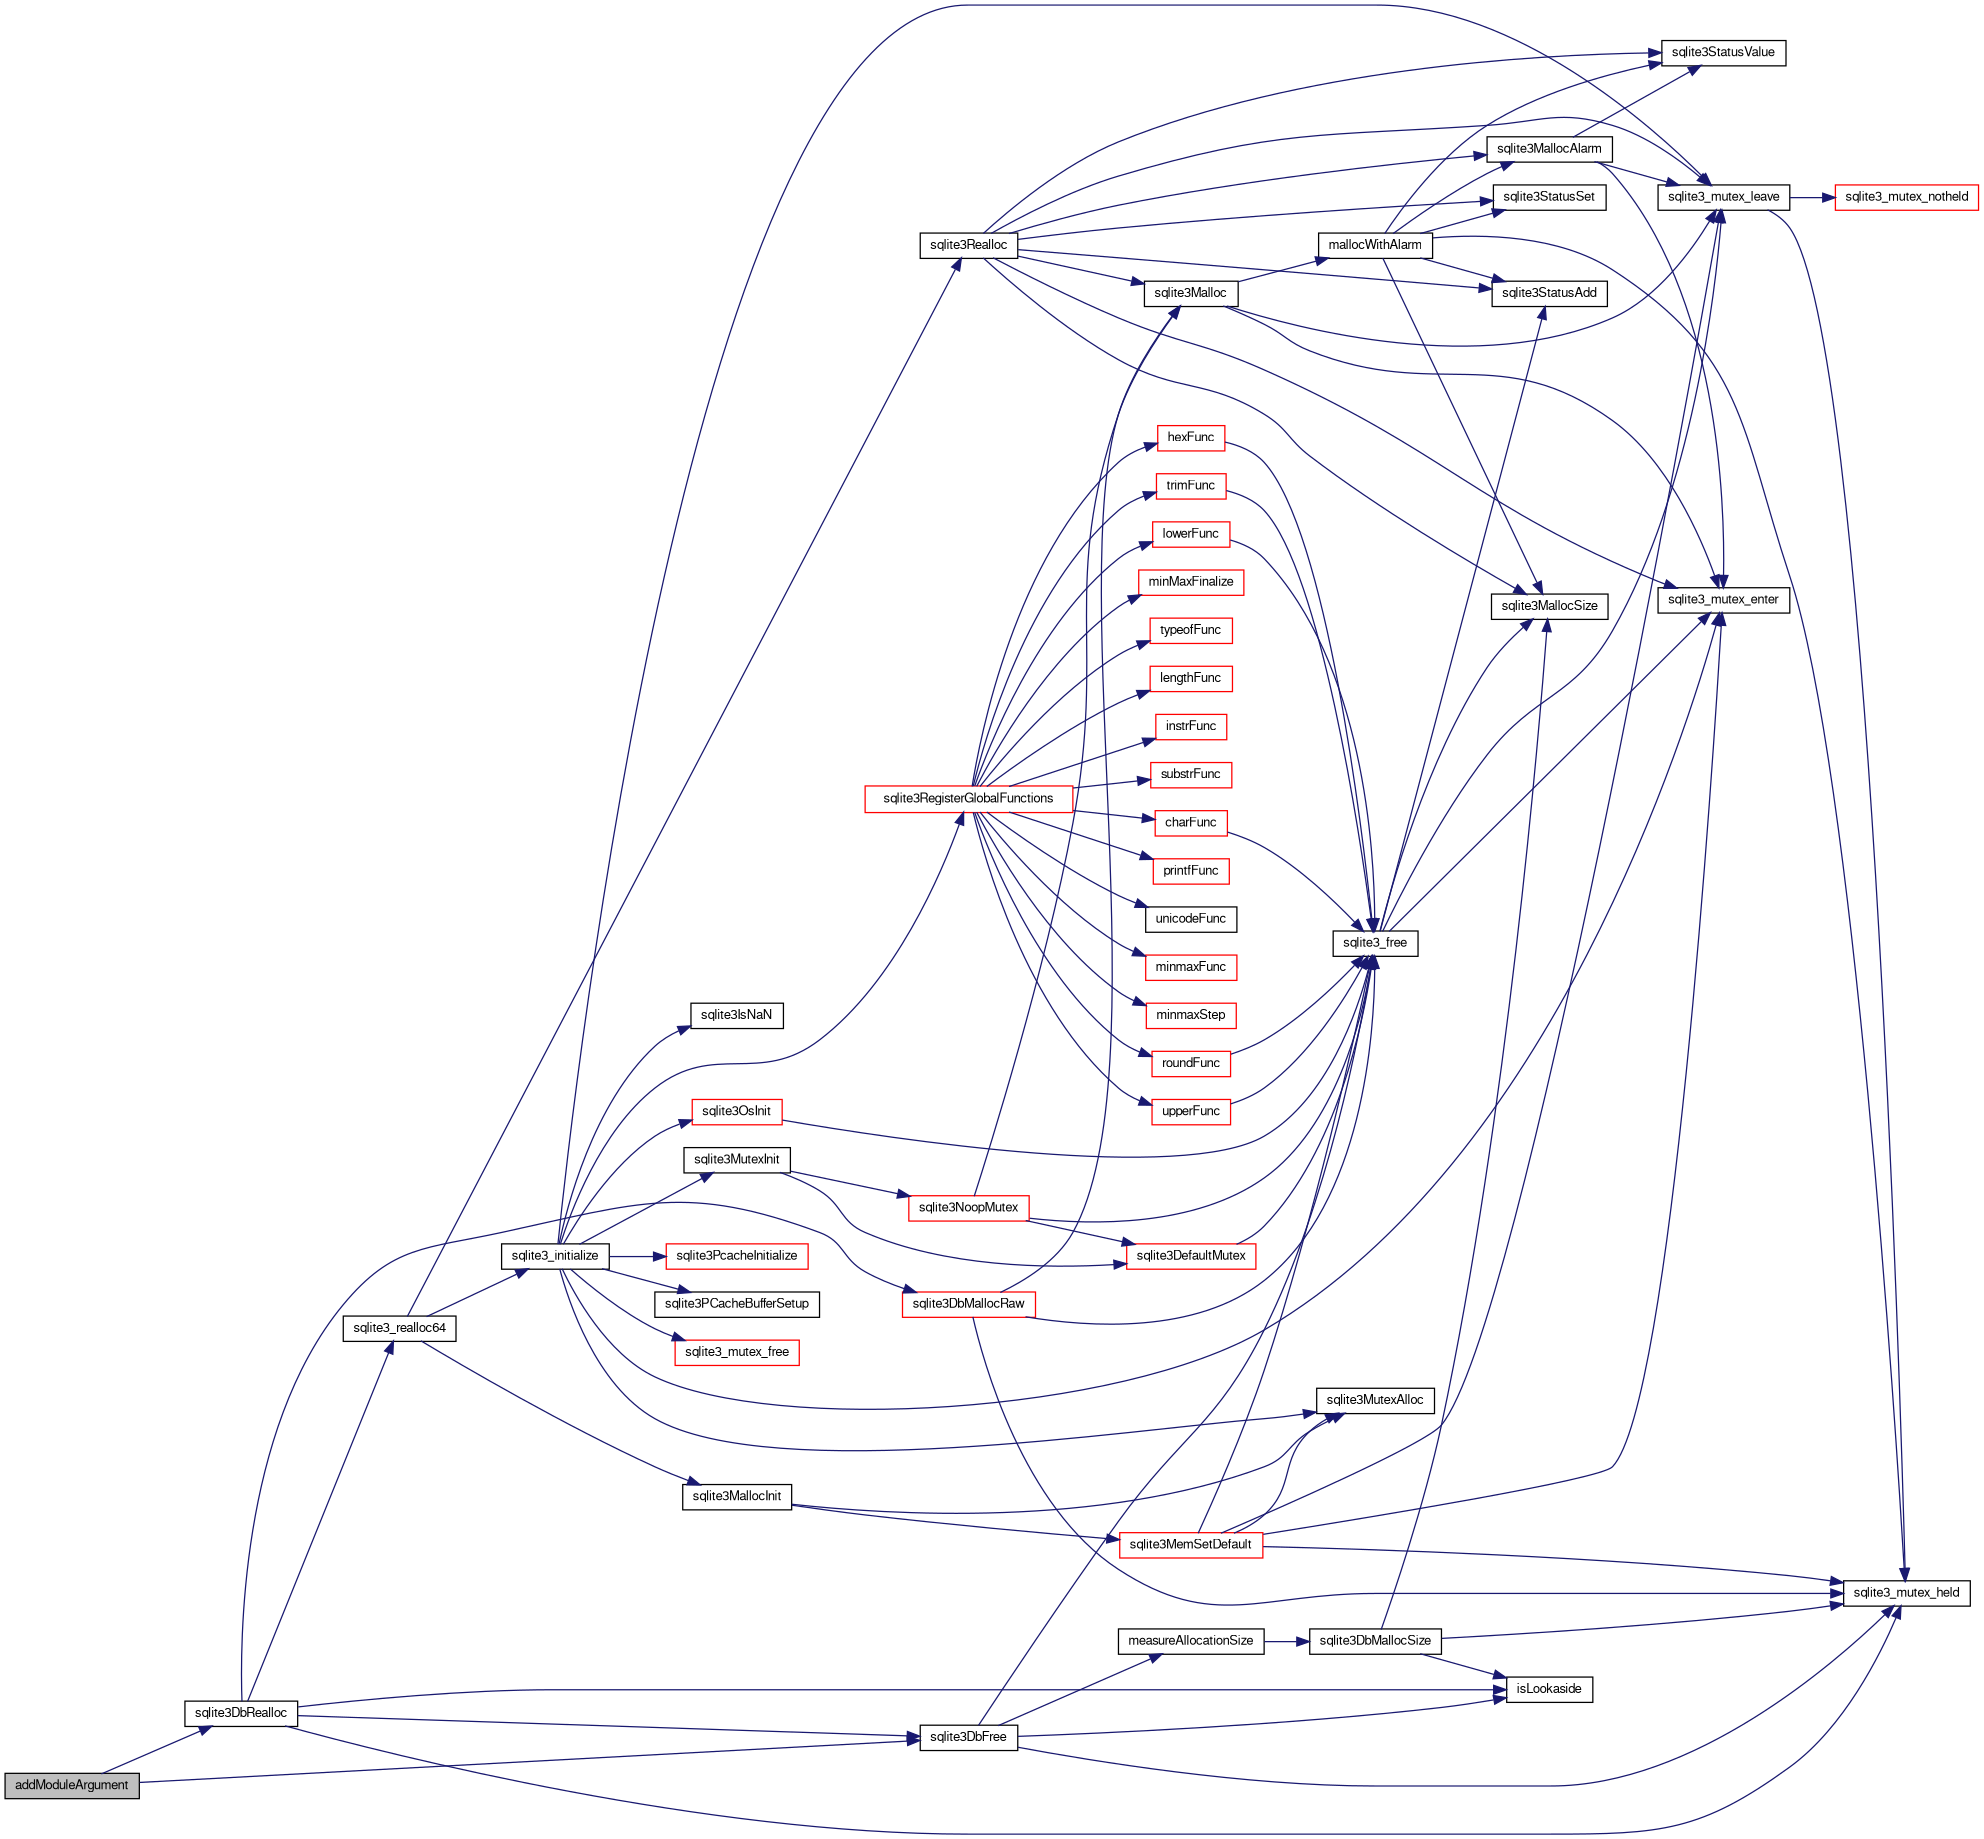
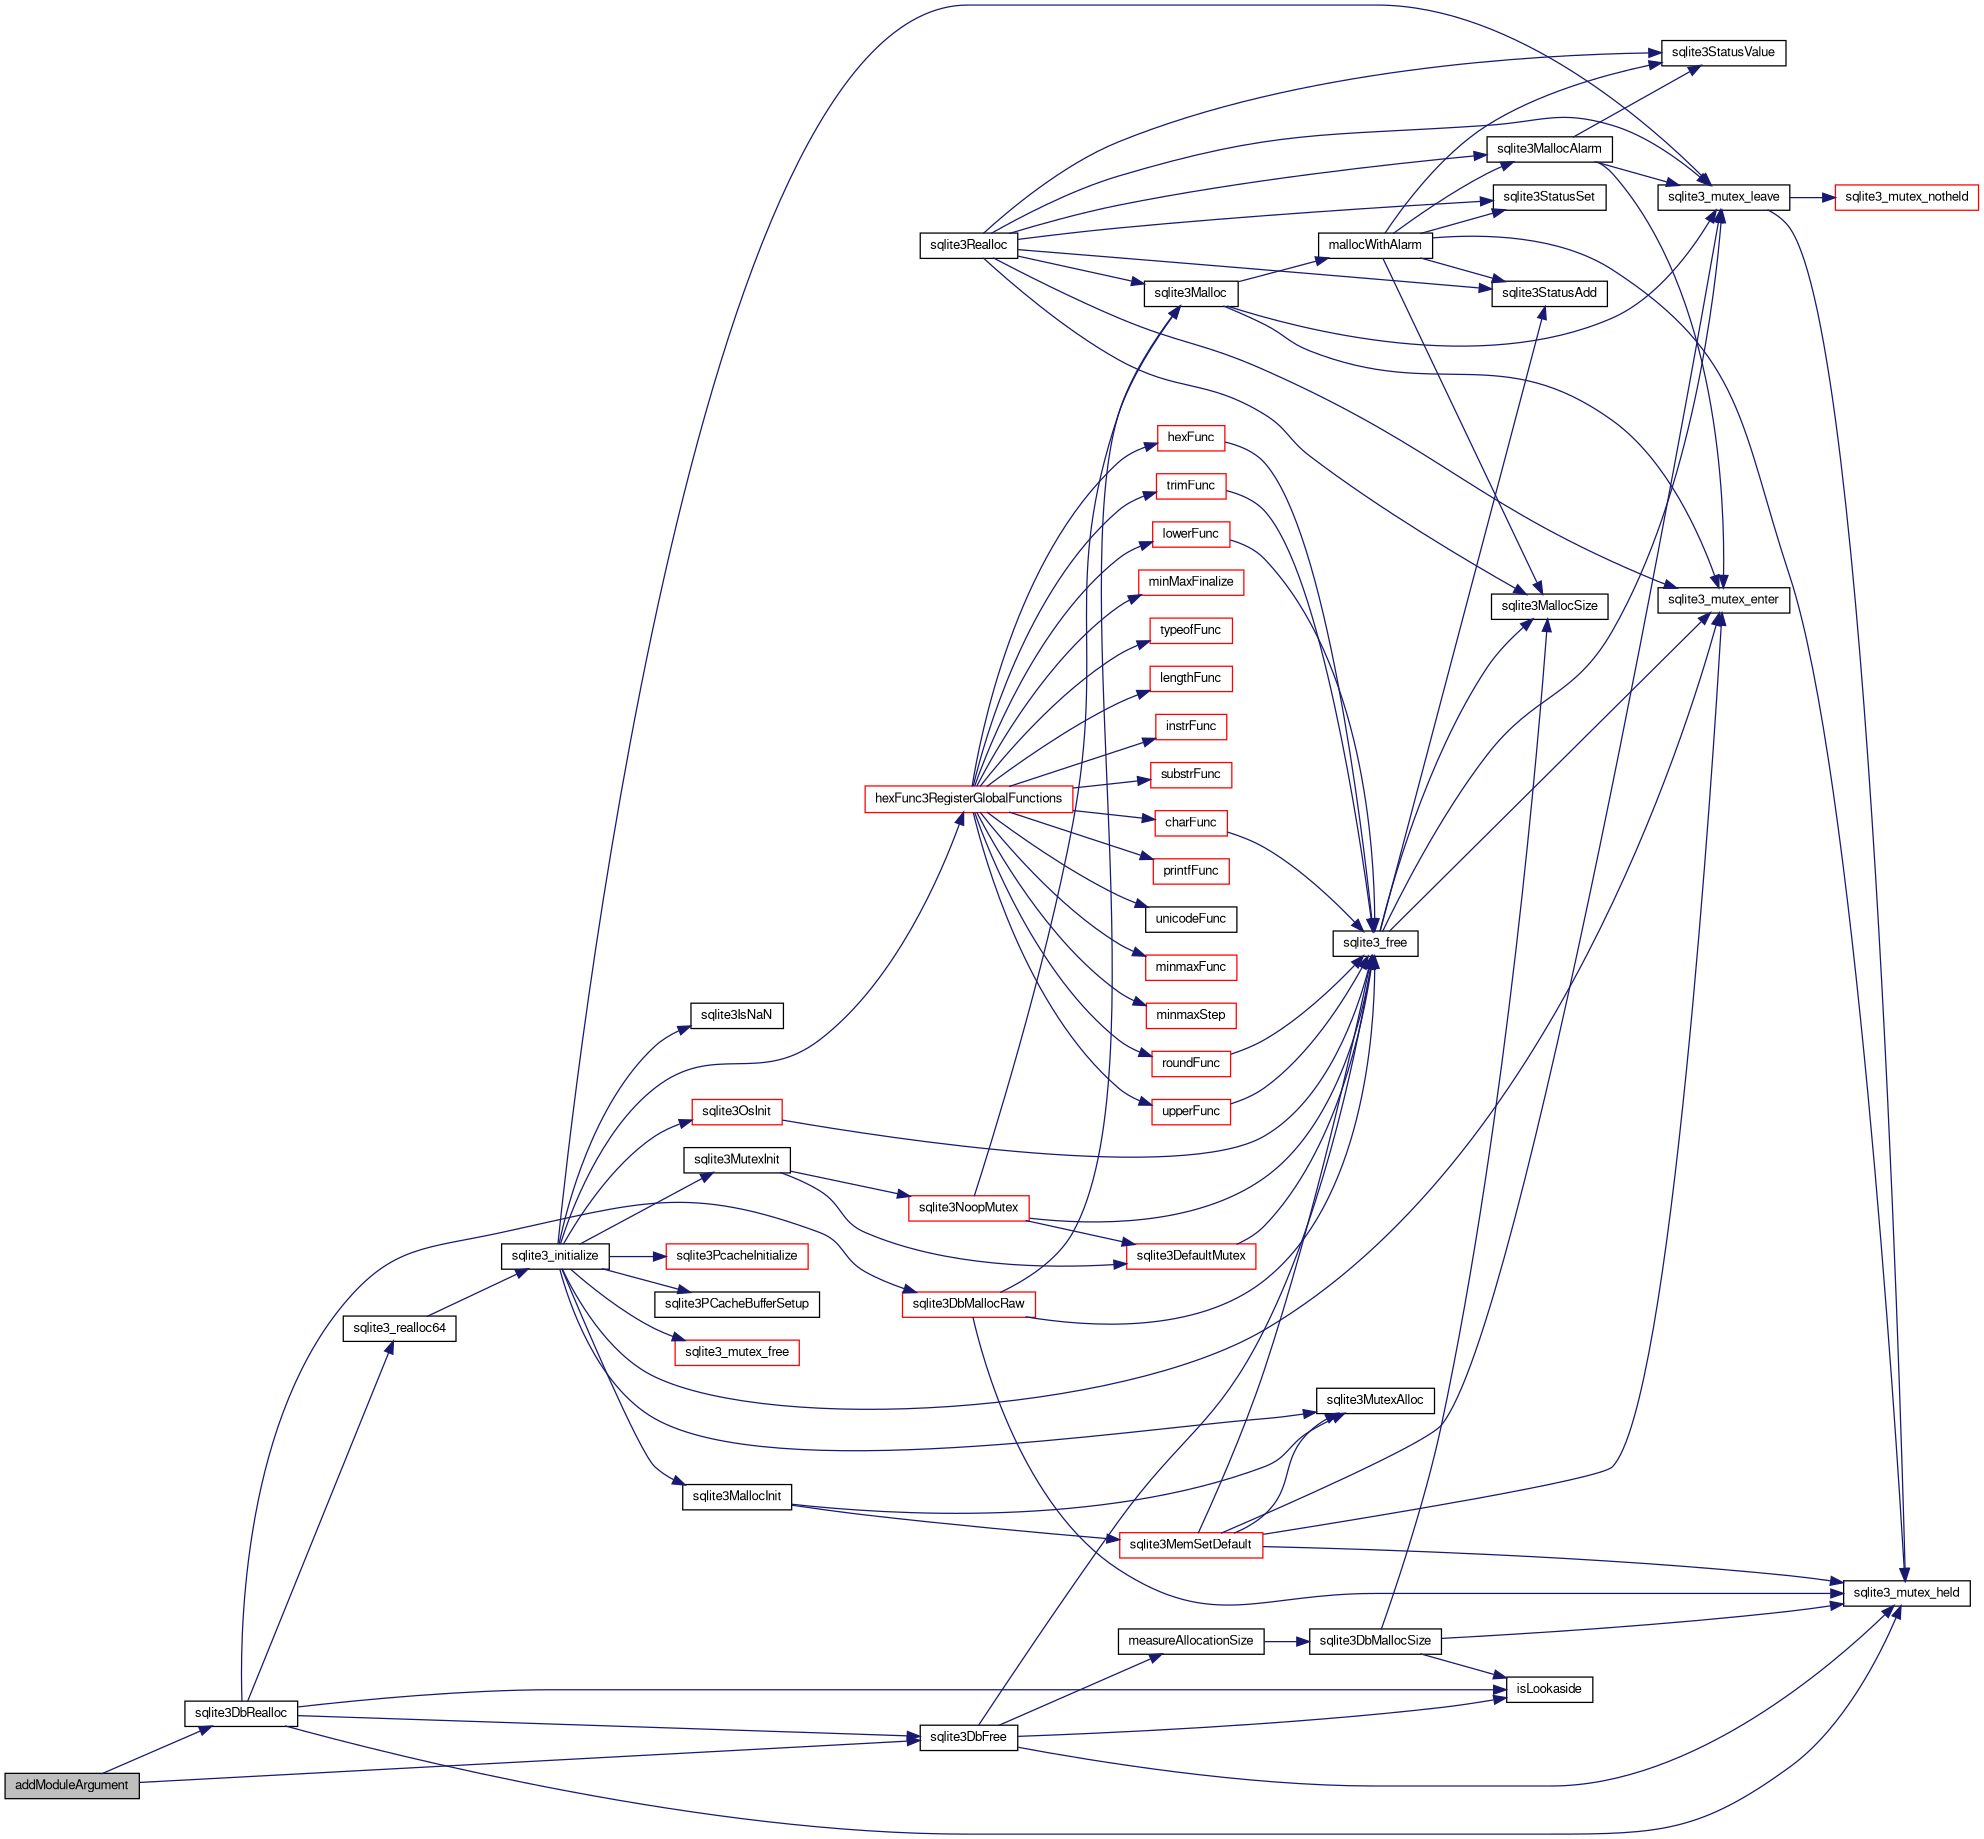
edge "sqlite3_realloc64" -> "sqlite3Realloc": removed
node "sqlite3RegisterGlobalFunctions": label "sqlite3RegisterGlobalFunctions" -> "hexFunc3RegisterGlobalFunctions"
edge "sqlite3_realloc64" -> "sqlite3MallocInit": now "sqlite3_initialize" -> "sqlite3MallocInit"
